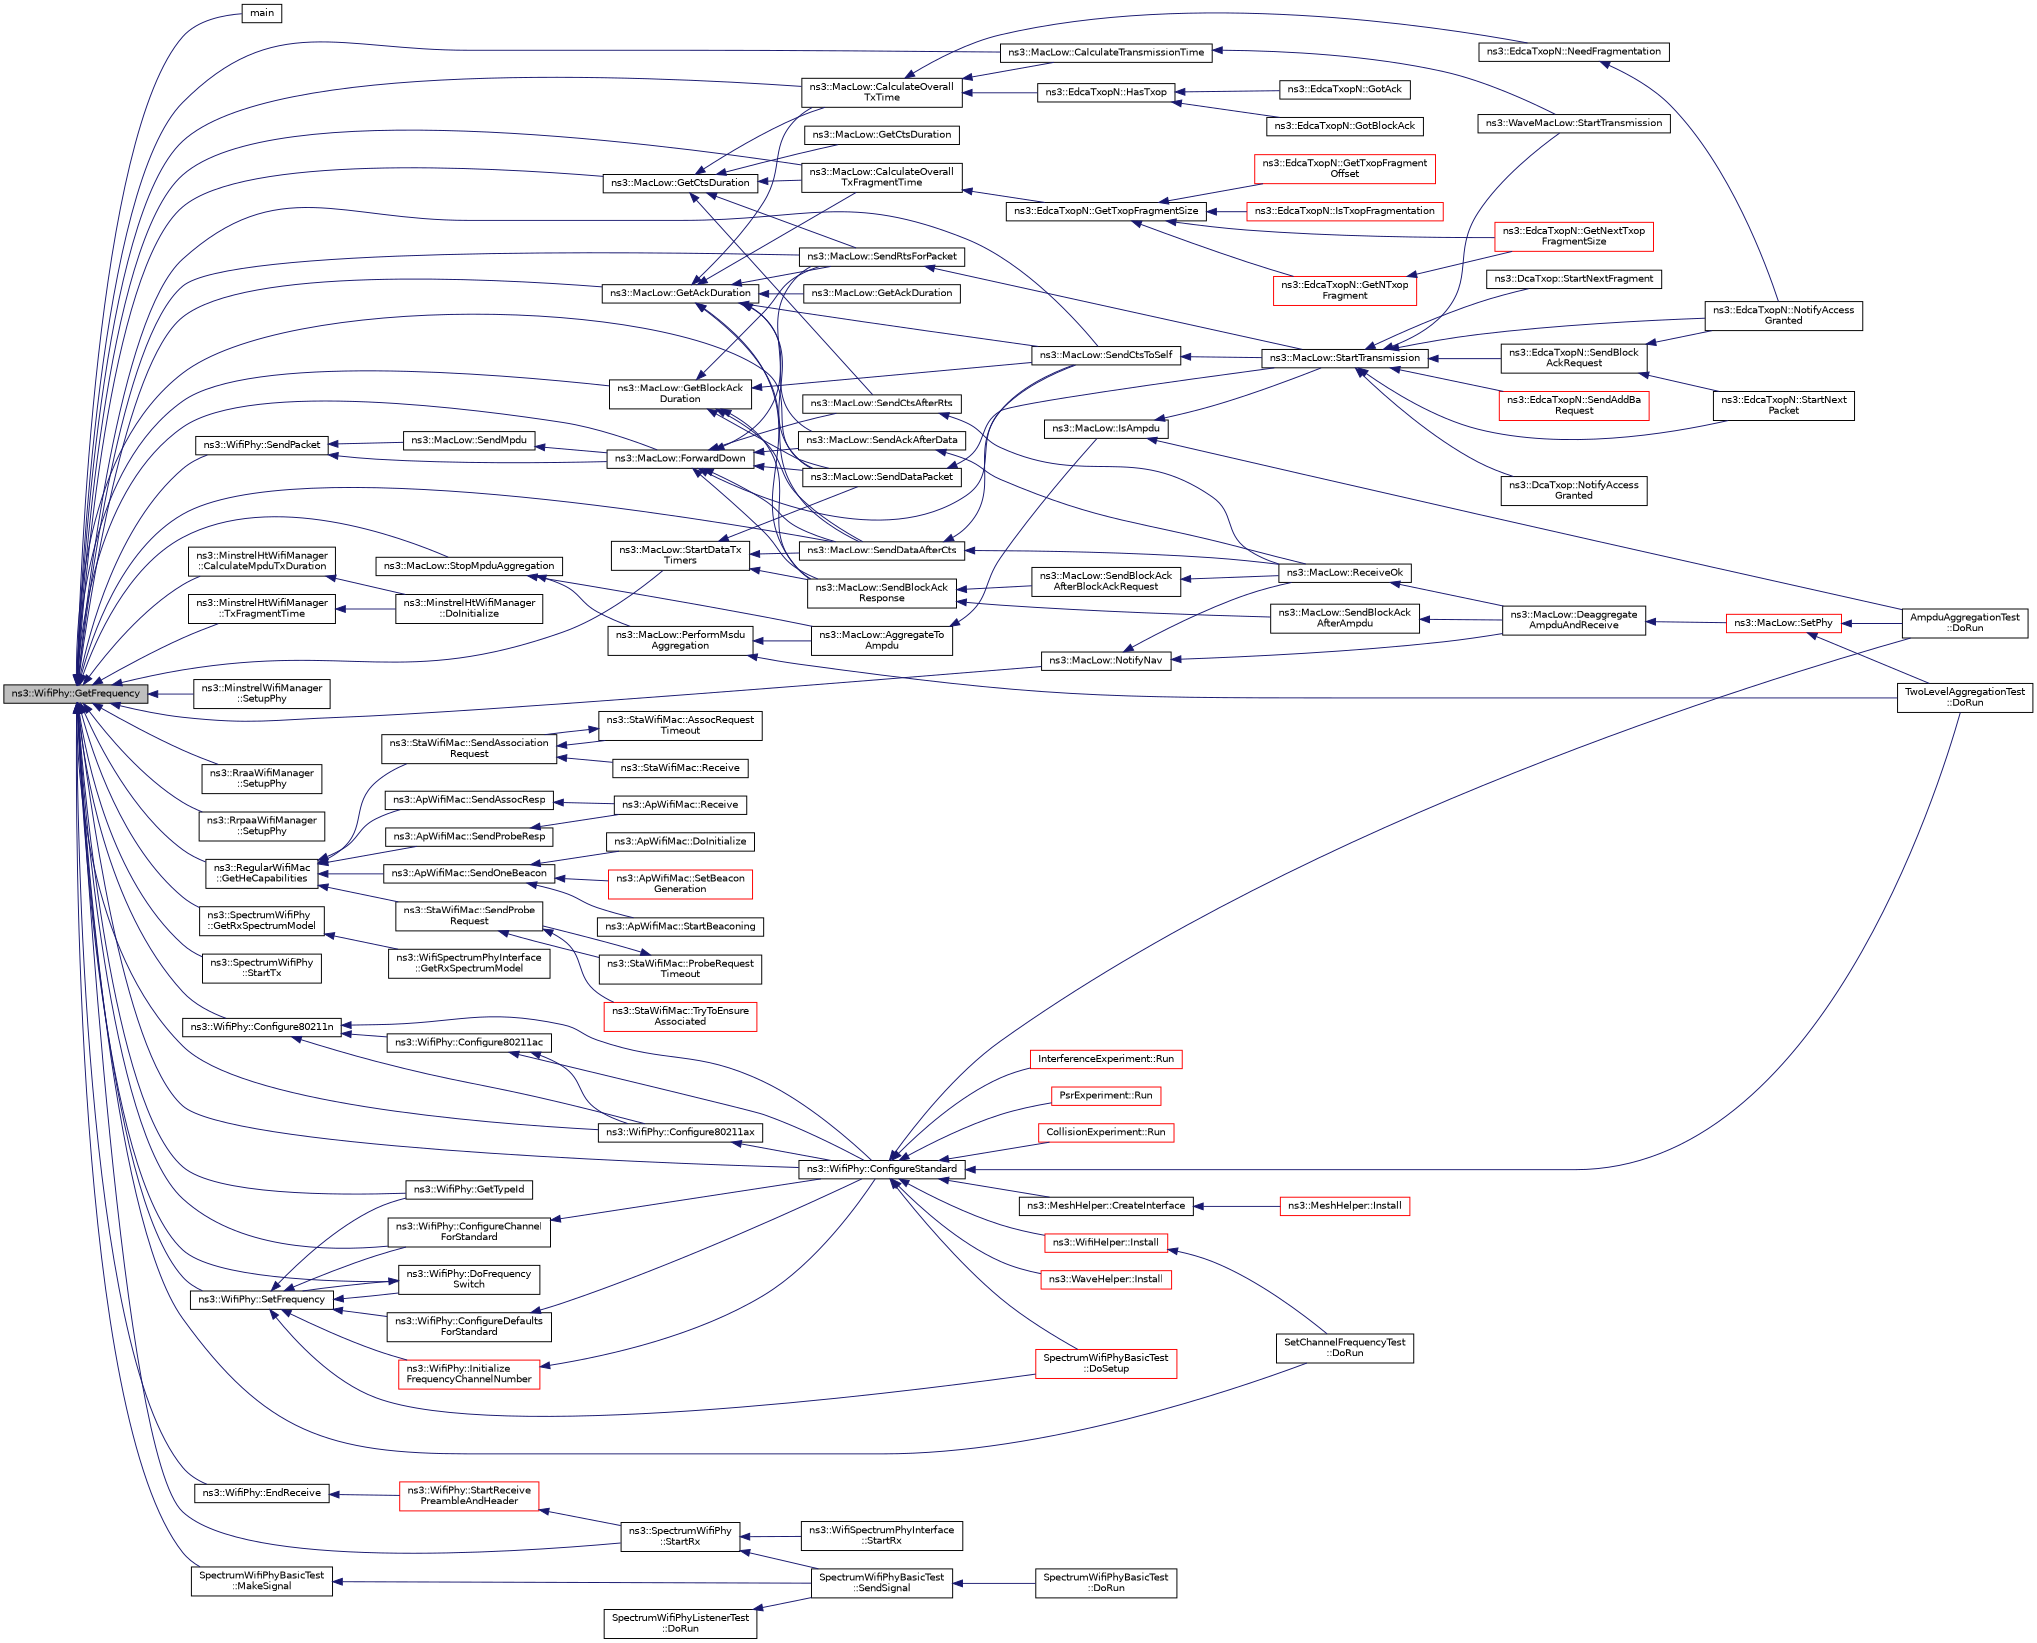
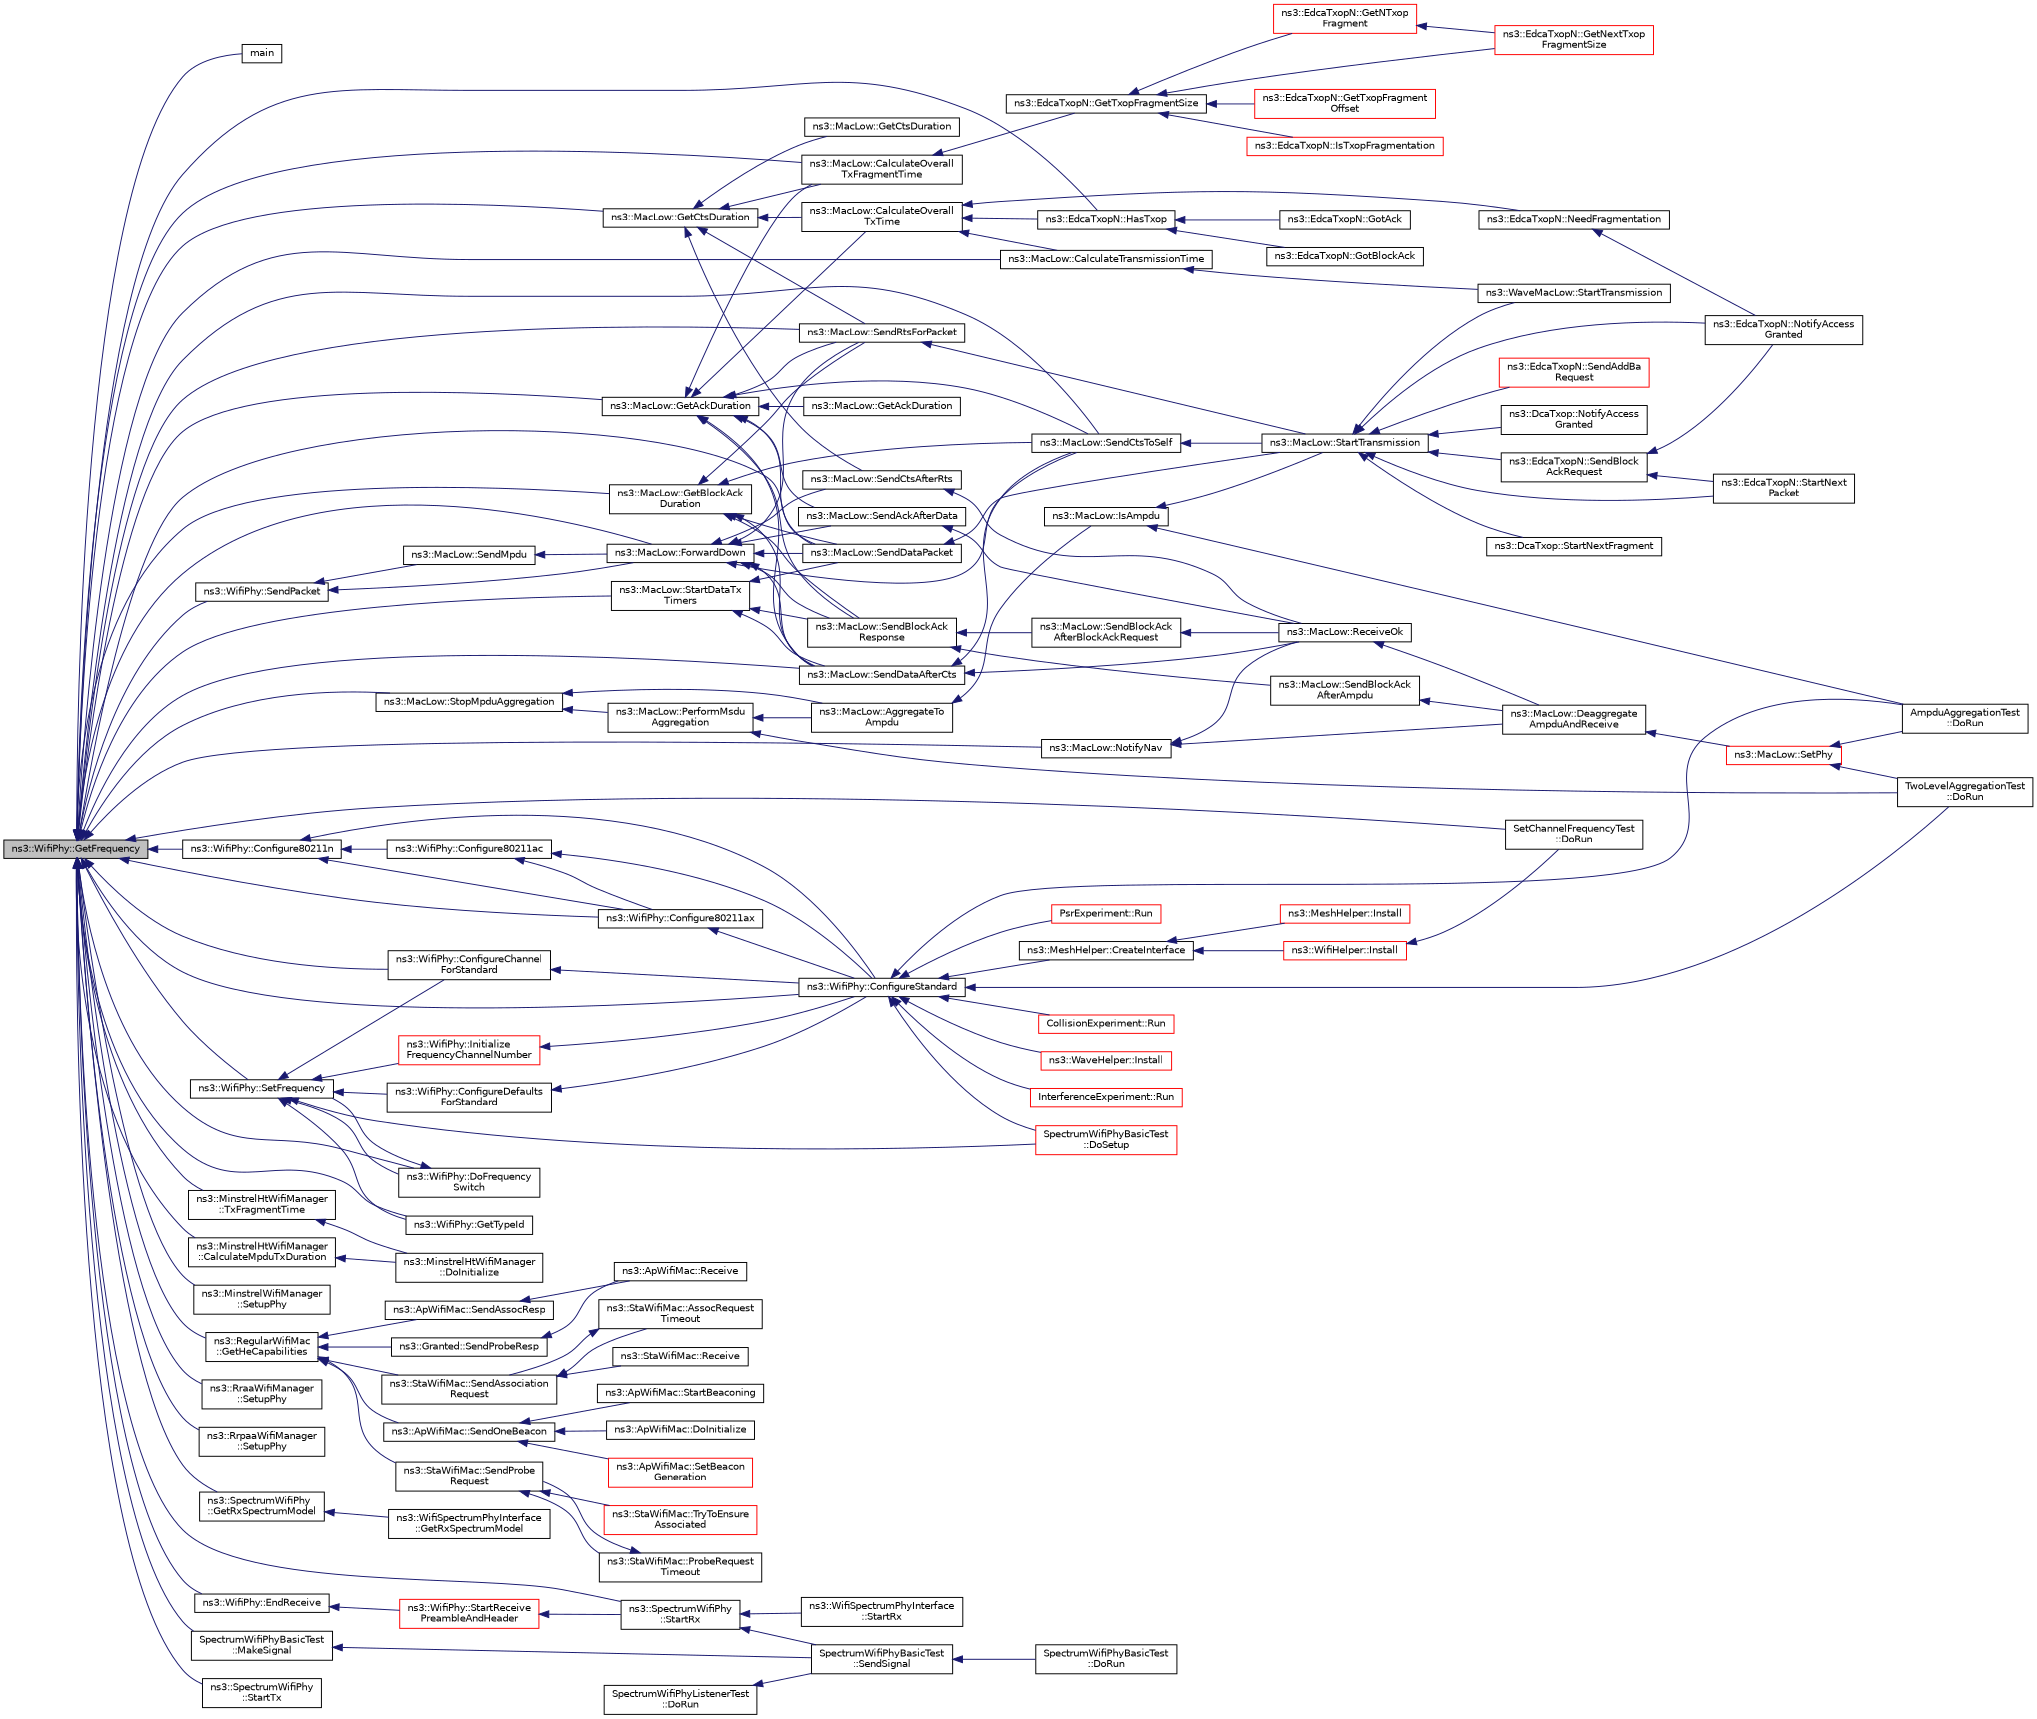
edge "ns3::MacLow::CalculateOverall TxTime" -> "ns3::WifiPhy::GetFrequency": now "ns3::EdcaTxopN::HasTxop" -> "ns3::WifiPhy::GetFrequency"
node "ns3::ApWifiMac::SendProbeResp": label "ns3::ApWifiMac::SendProbeResp" -> "ns3::Granted::SendProbeResp"
edge "ns3::WifiHelper::Install" -> "ns3::WifiPhy::ConfigureStandard": now "ns3::WifiHelper::Install" -> "ns3::MeshHelper::CreateInterface"
